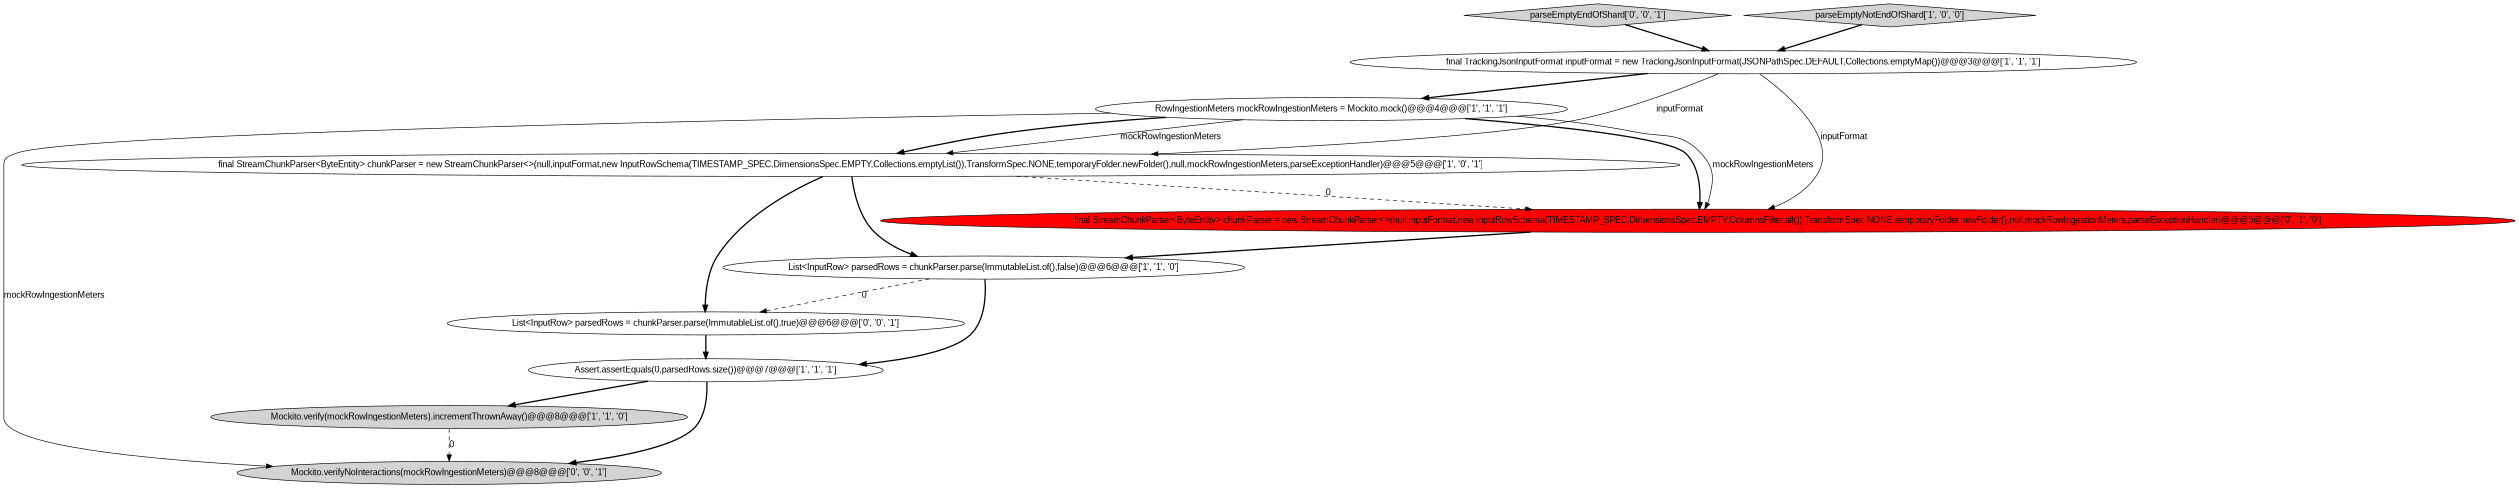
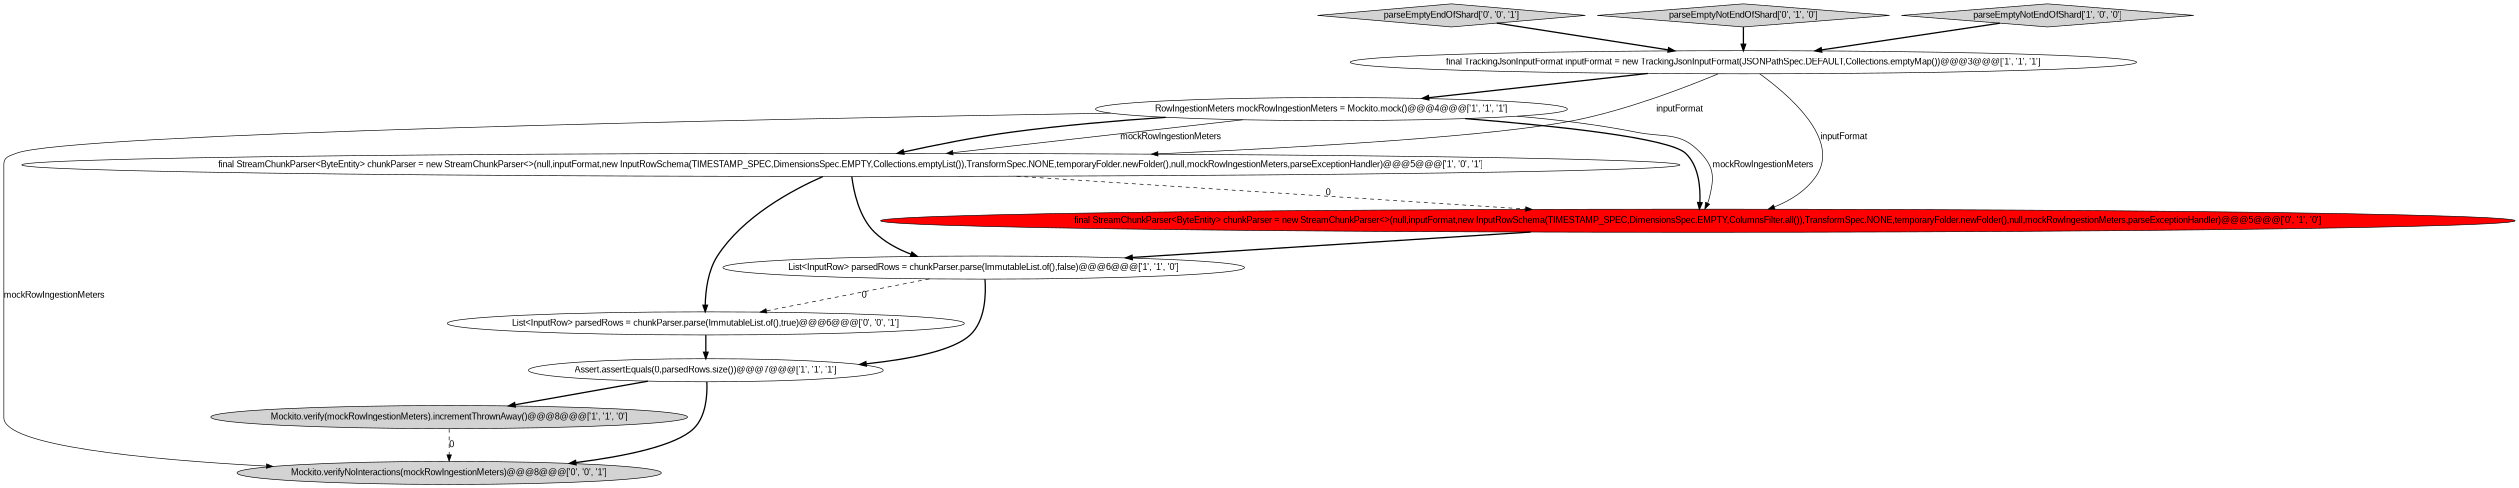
node "parseEmptyNotEndOfShard['0', '1', '0']": added
